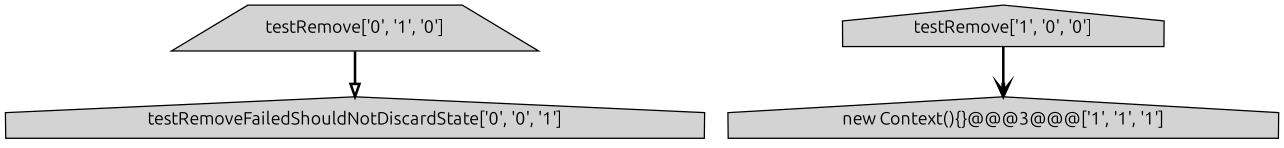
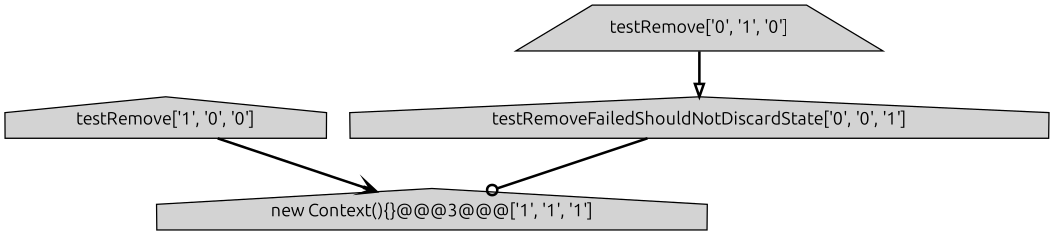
edge "testRemoveFailedShouldNotDiscardState['0', '0', '1']" -> "new Context(){}@@@3@@@['1', '1', '1']": added
